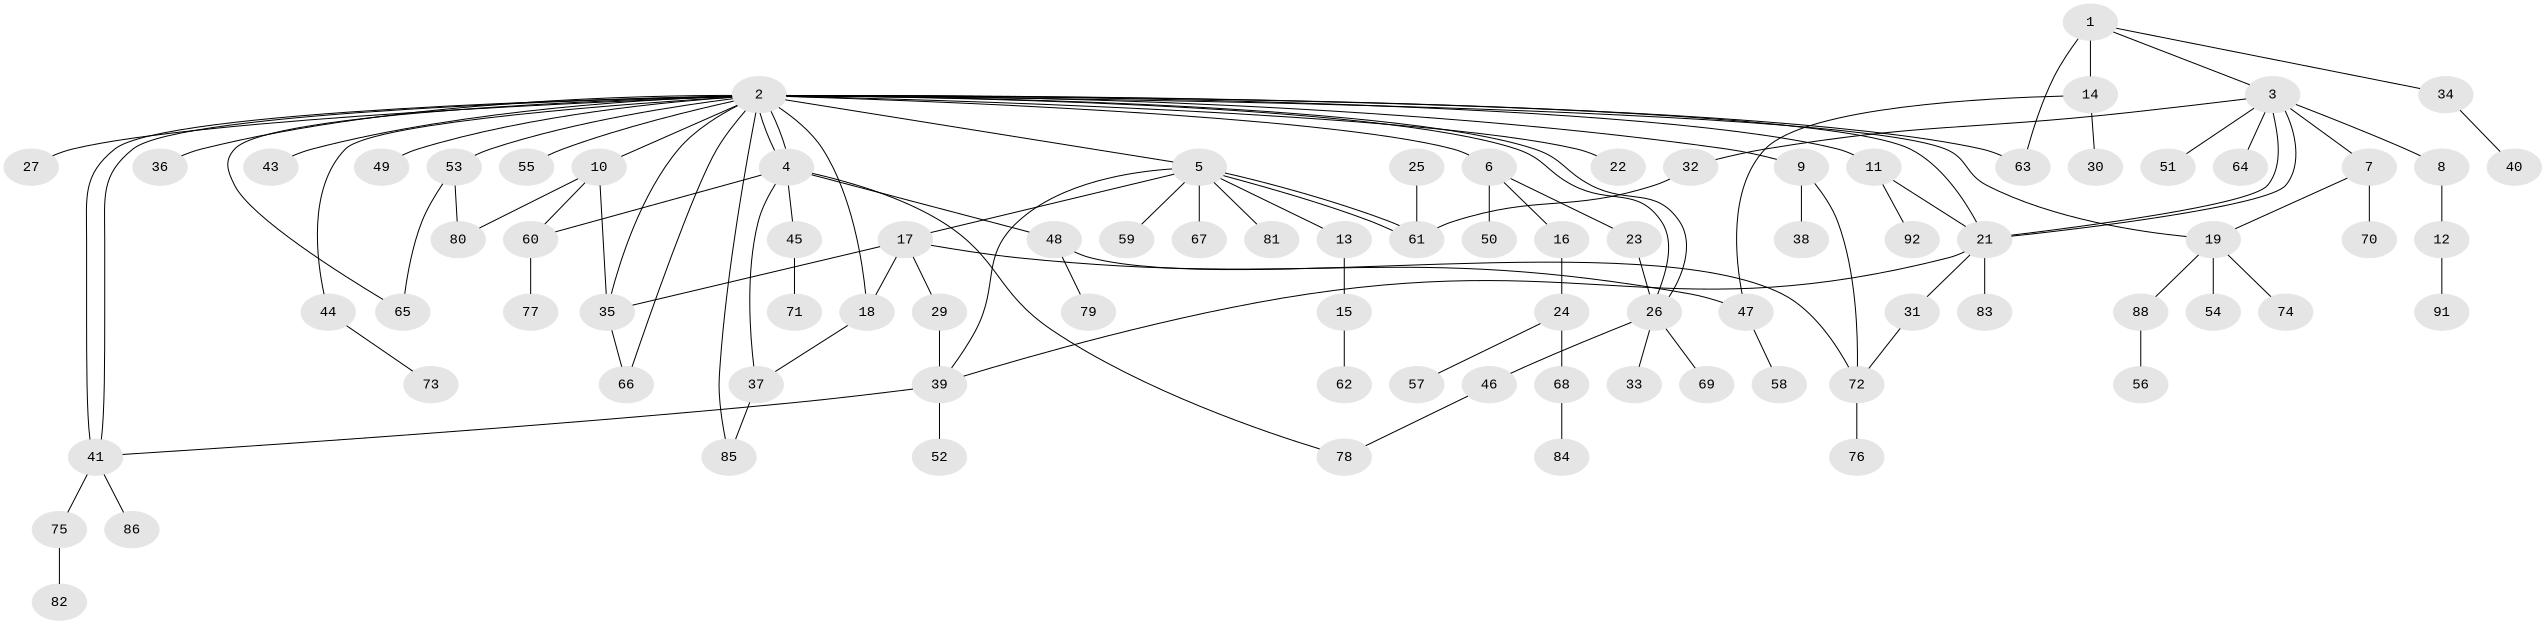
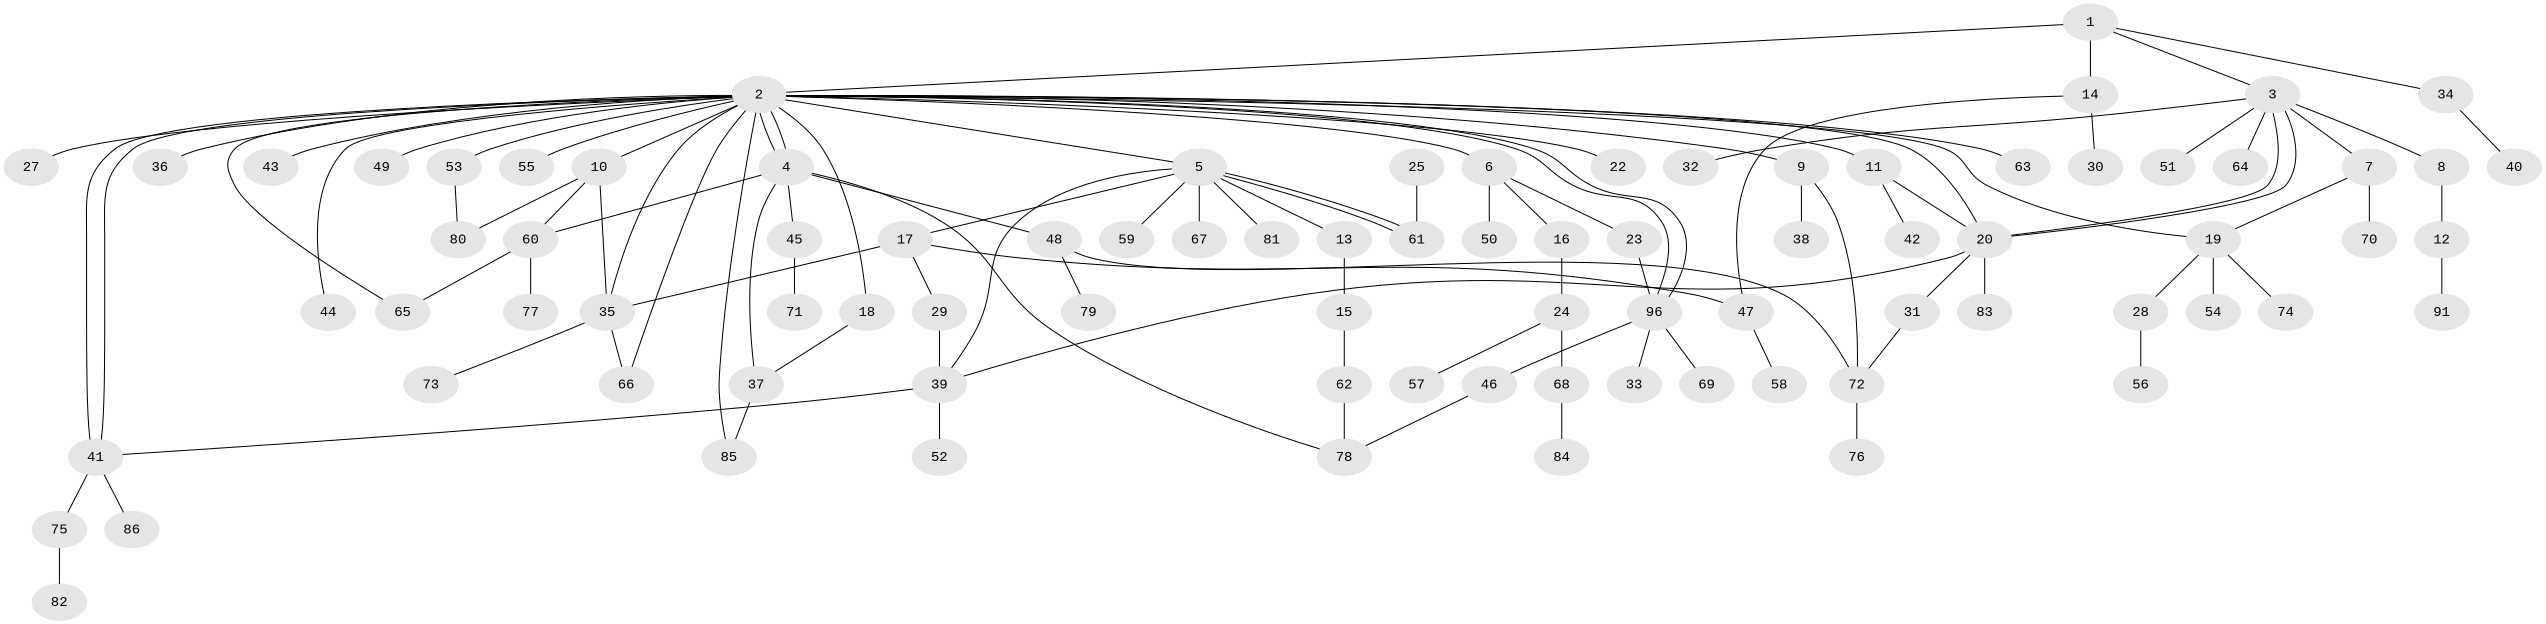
edge "1" -- "63": now "1" -- "2"
edge "32" -- "61": removed
edge "53" -- "65": now "60" -- "65"
node "92": label "92" -> "42"
node "21": label "21" -> "20"
edge "17" -- "18": removed
node "26": label "26" -> "96"
node "88": label "88" -> "28"
edge "44" -- "73": now "35" -- "73"
edge "62" -- "78": added
